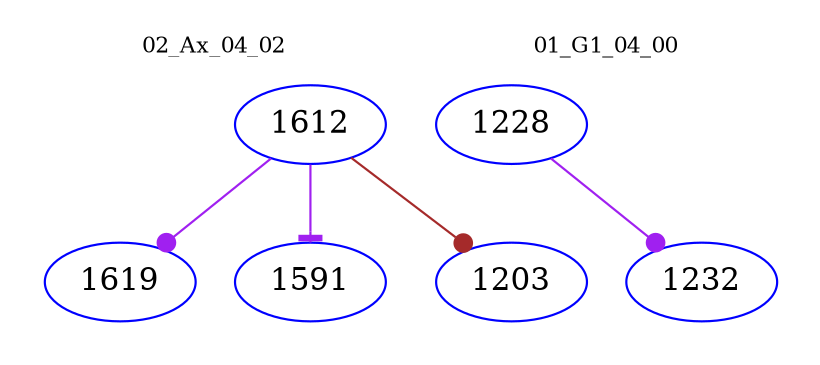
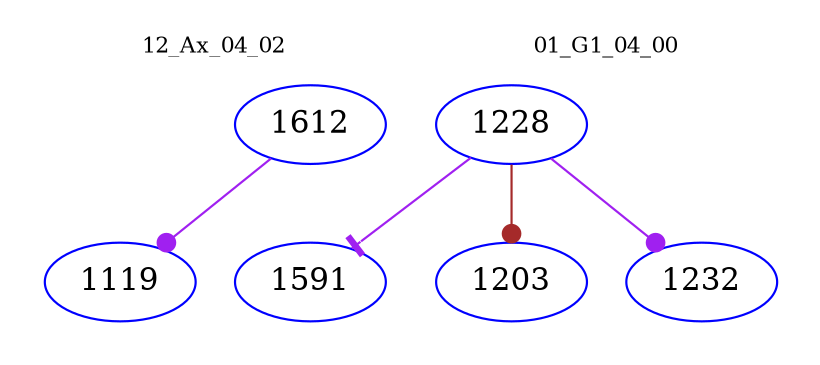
cluster "02_Ax_04_02": label "02_Ax_04_02" -> "12_Ax_04_02"
edge "1612" -> "1203": now "1228" -> "1203"
edge "1612" -> "1591": now "1228" -> "1591"
node "1619": label "1619" -> "1119"
